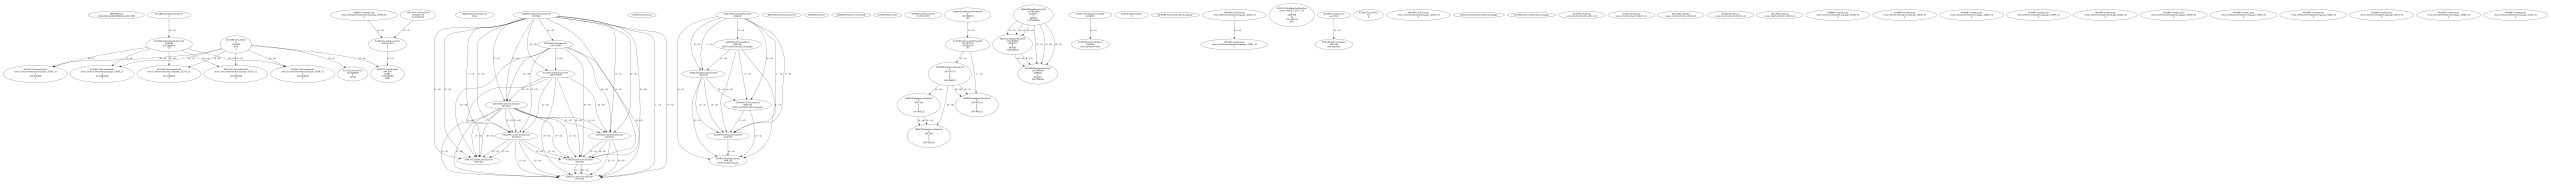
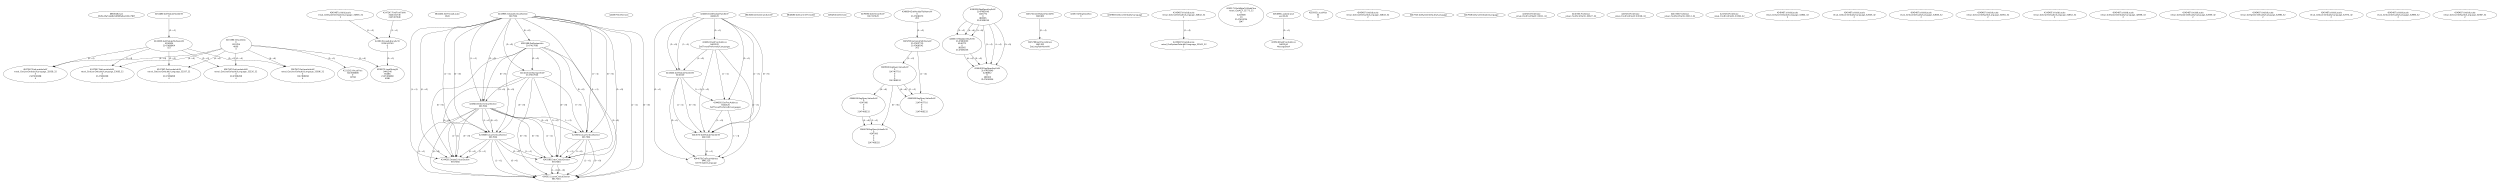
node "6844560.GetACP": removed
